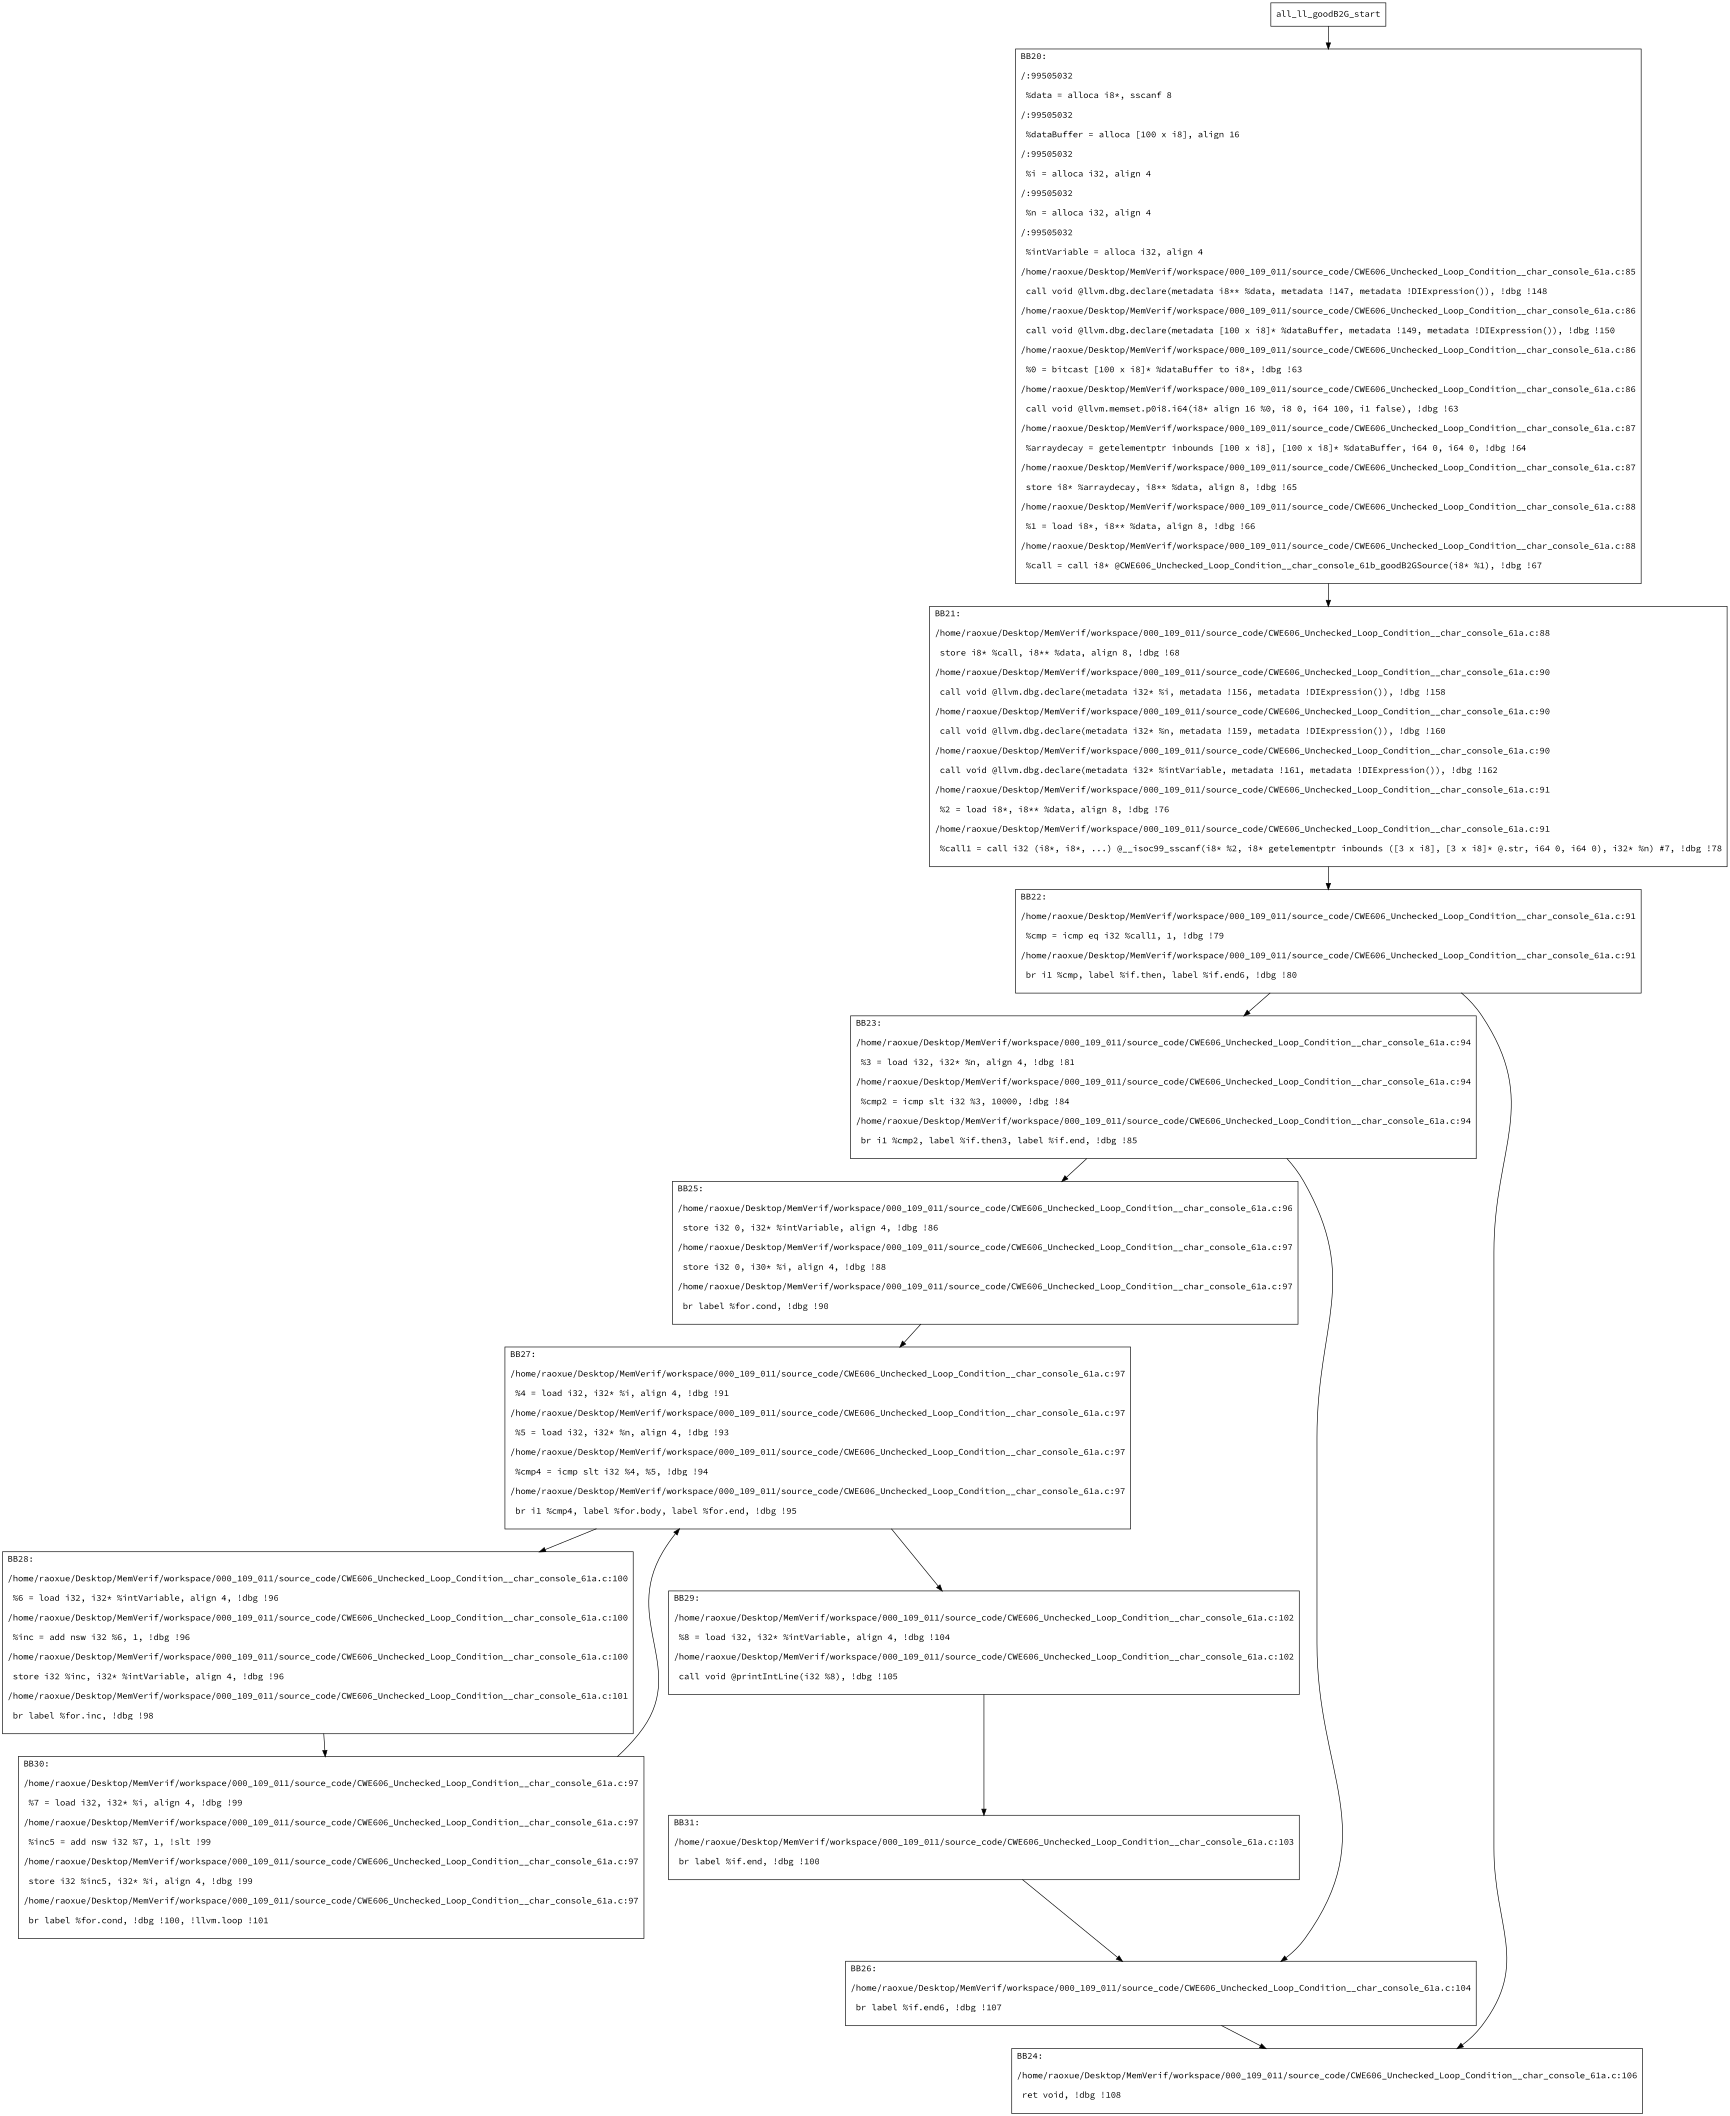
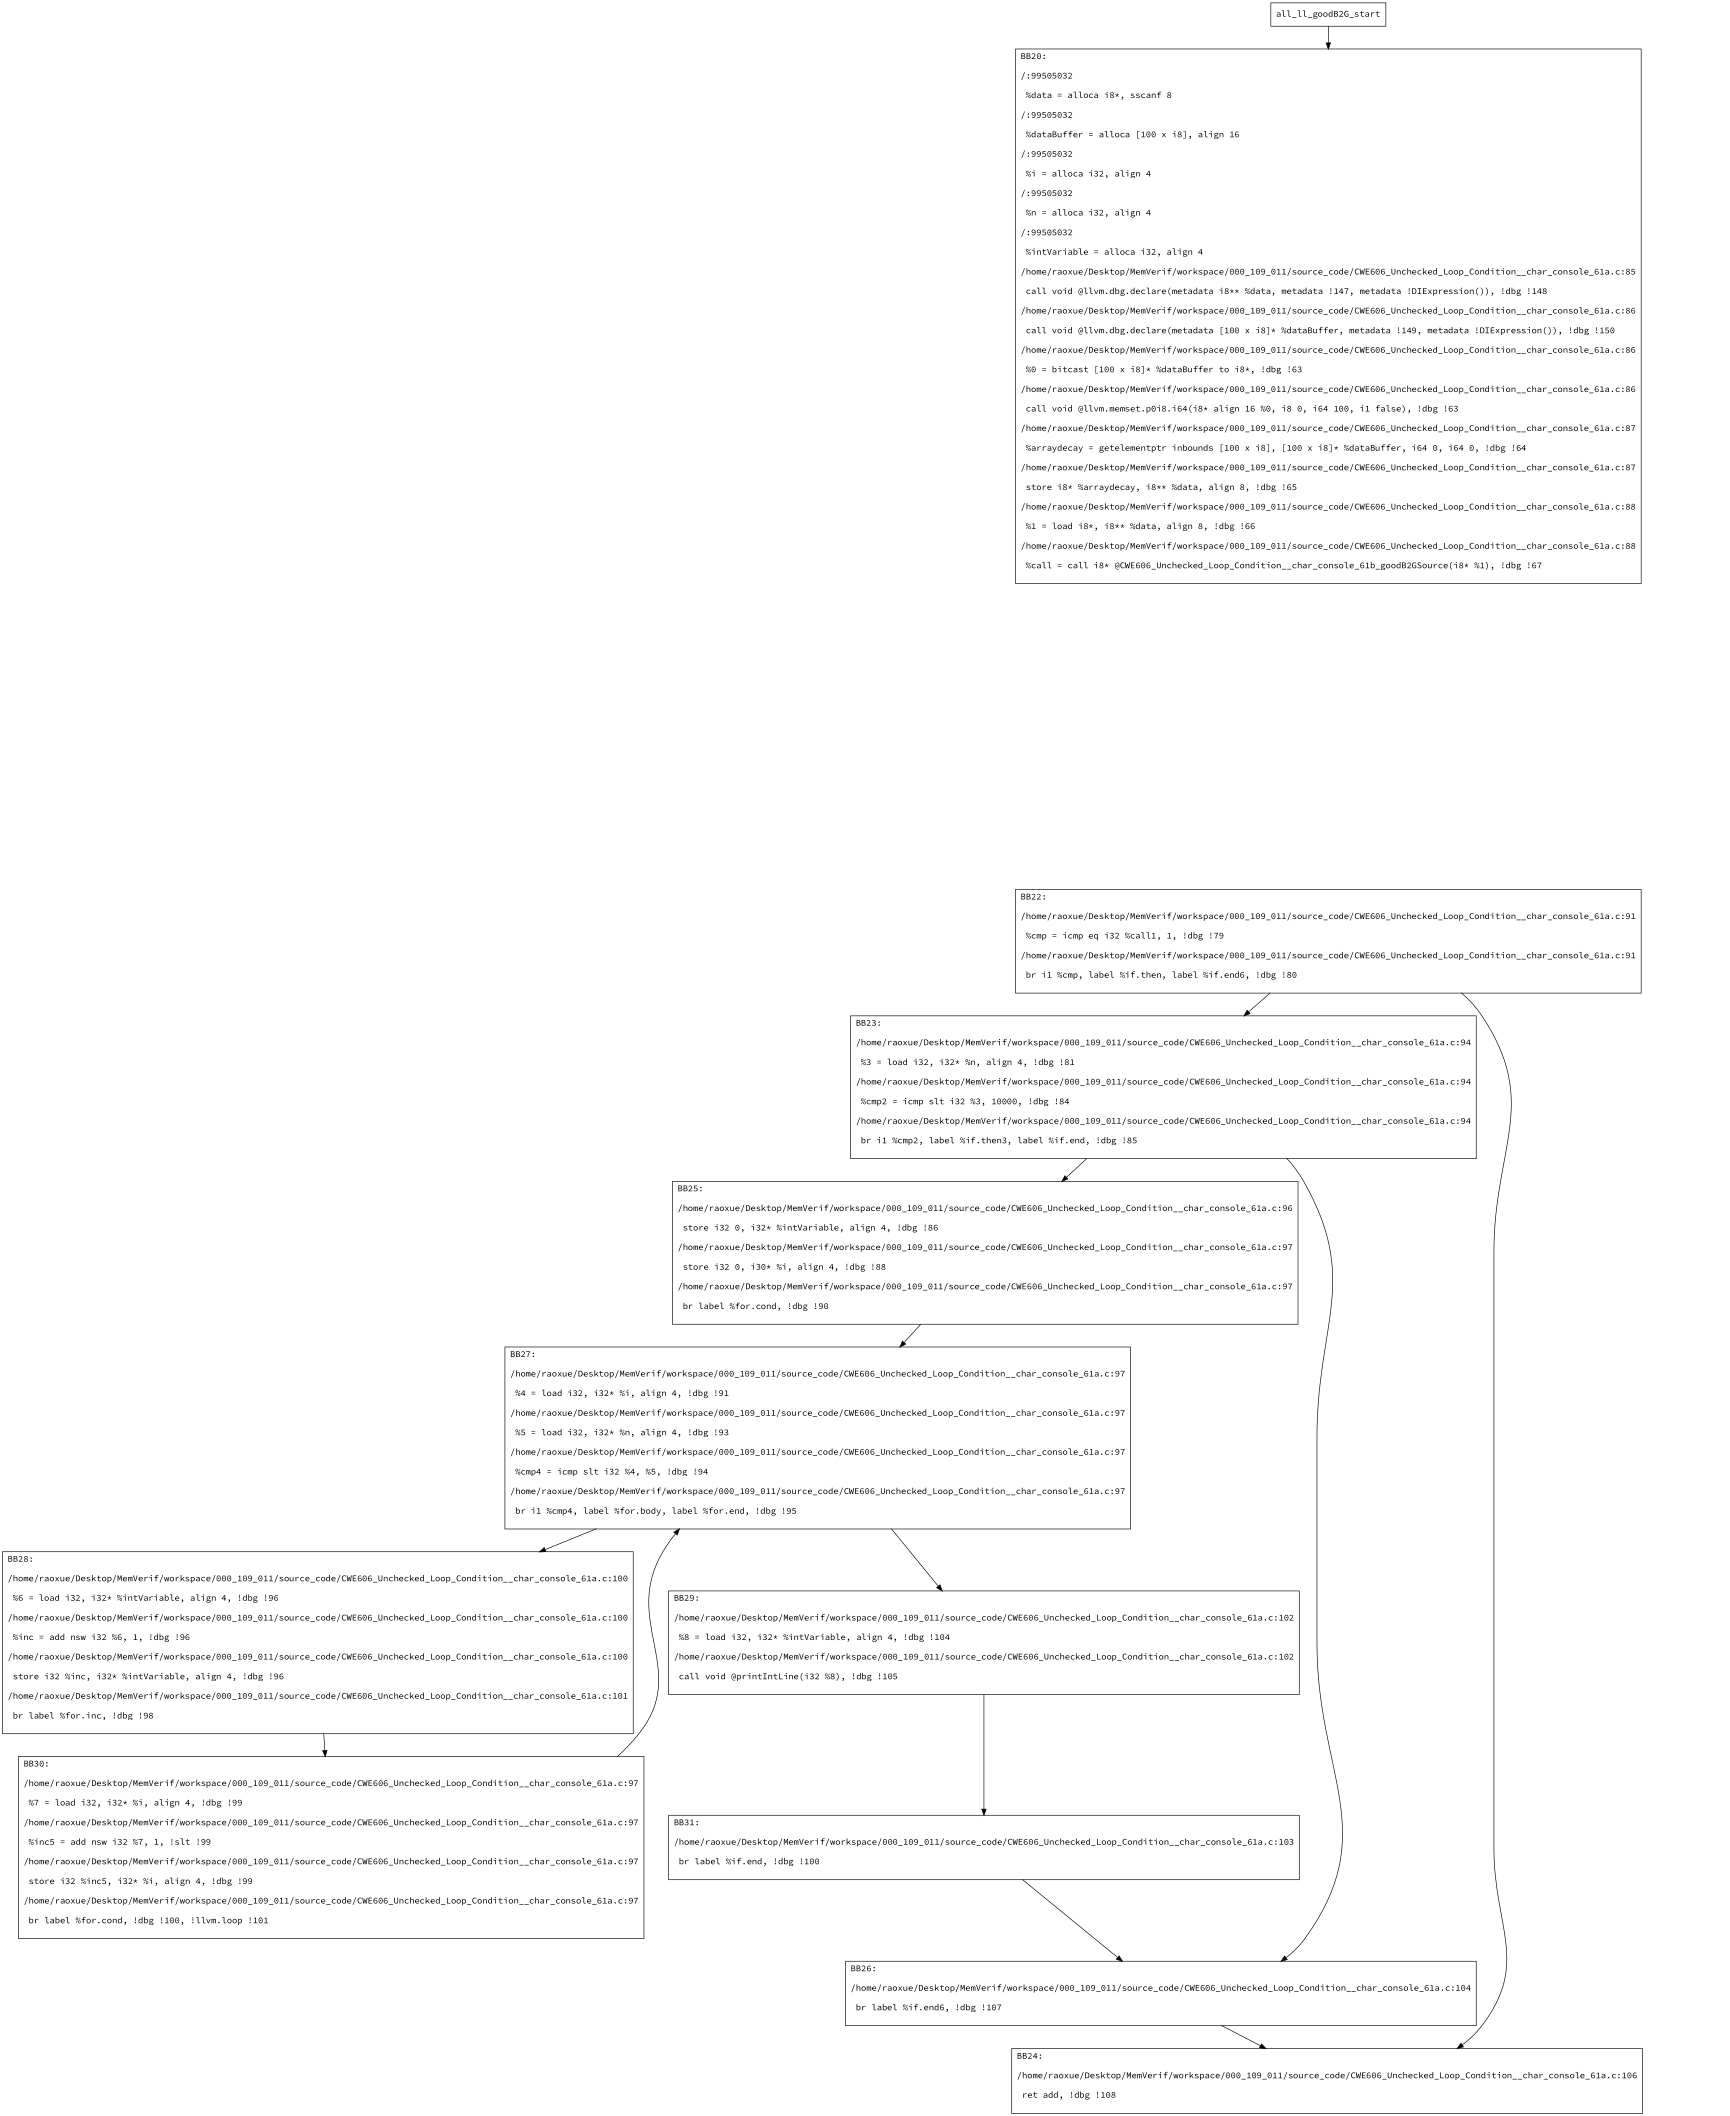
node "BB21:": removed
node "BB24:": text "ret void, !dbg !108" -> "ret add, !dbg !108"
